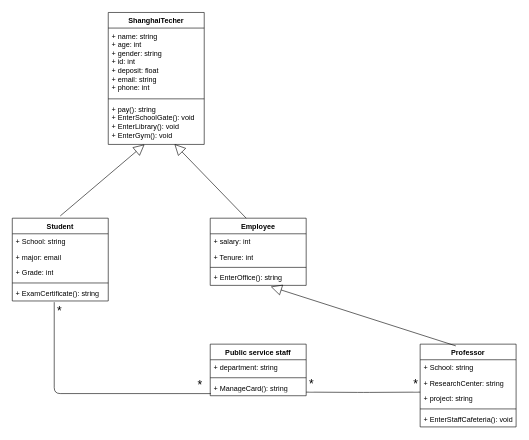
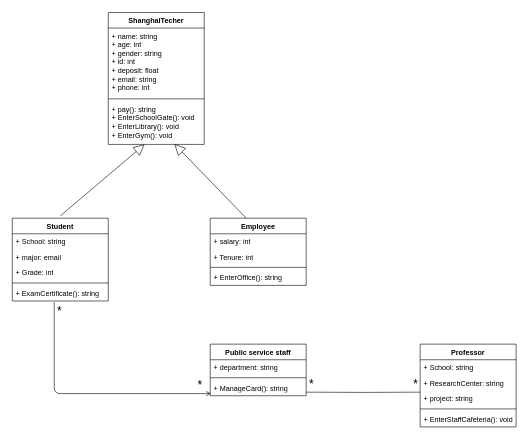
edge "Professor" -> "+ EnterOffice(): string": removed
edge "+ ExamCertificate(): string" -- "+ ManageCard(): string": arrowhead none -> open
